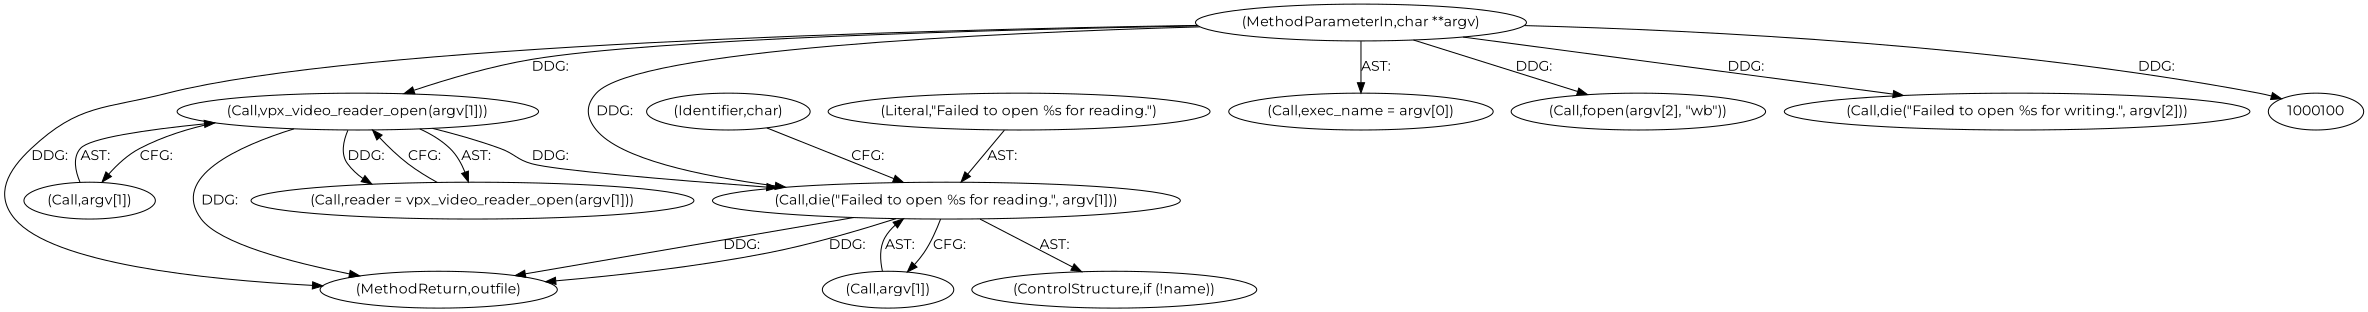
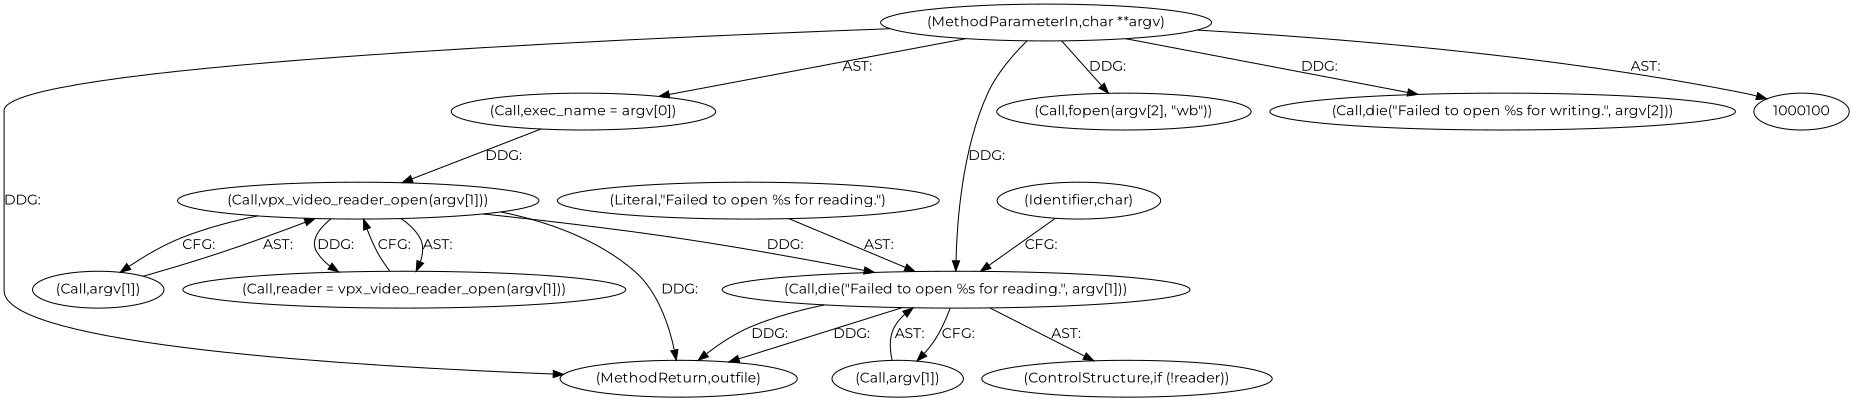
edge "(MethodParameterIn,char **argv)" -> "(Call,vpx_video_reader_open(argv[1]))": now "(Call,exec_name = argv[0])" -> "(Call,vpx_video_reader_open(argv[1]))"
edge "(MethodParameterIn,char **argv)" -> "1000100": label "DDG: " -> "AST: "
node "(ControlStructure,if (!name))": label "(ControlStructure,if (!name))" -> "(ControlStructure,if (!reader))"
